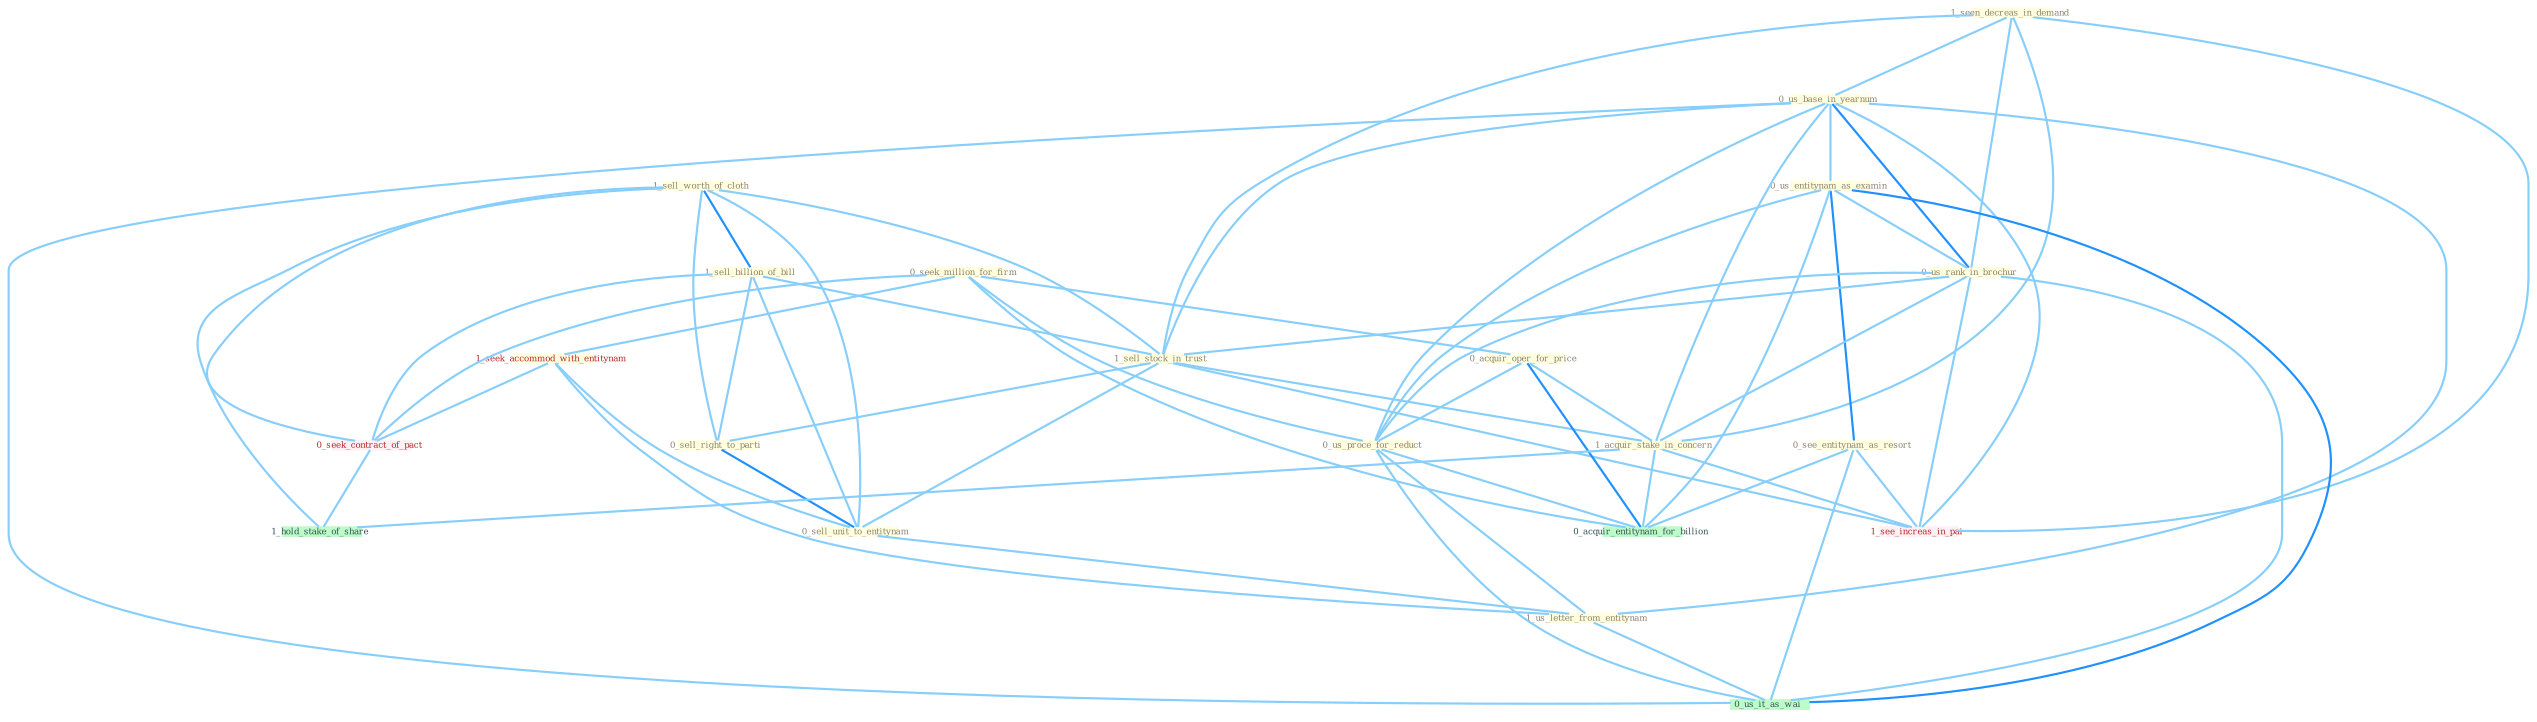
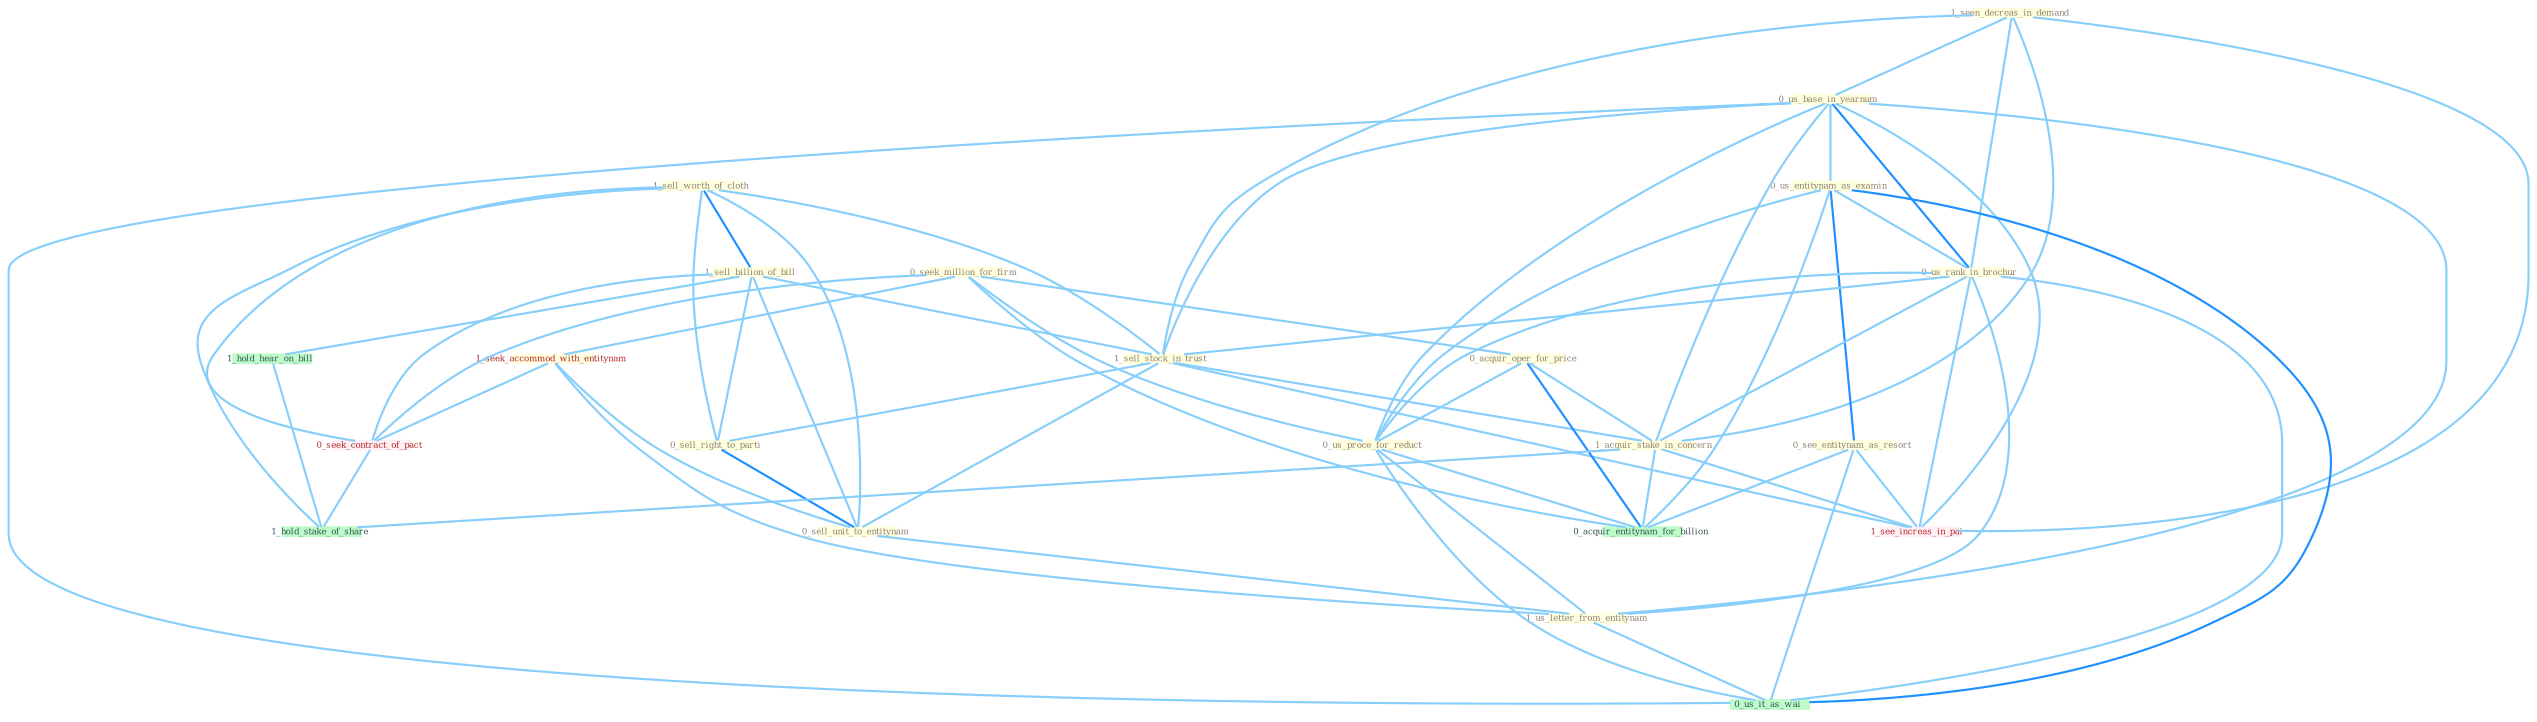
node "1_hold_hear_on_bill": added
edge "0_us_rank_in_brochur" -- "1_us_letter_from_entitynam": added
